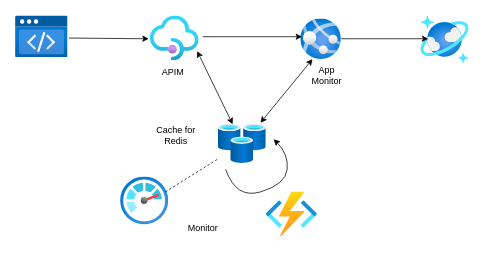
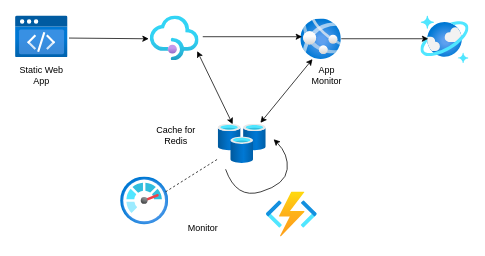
node "APIM": removed
node "Static Web App": added
